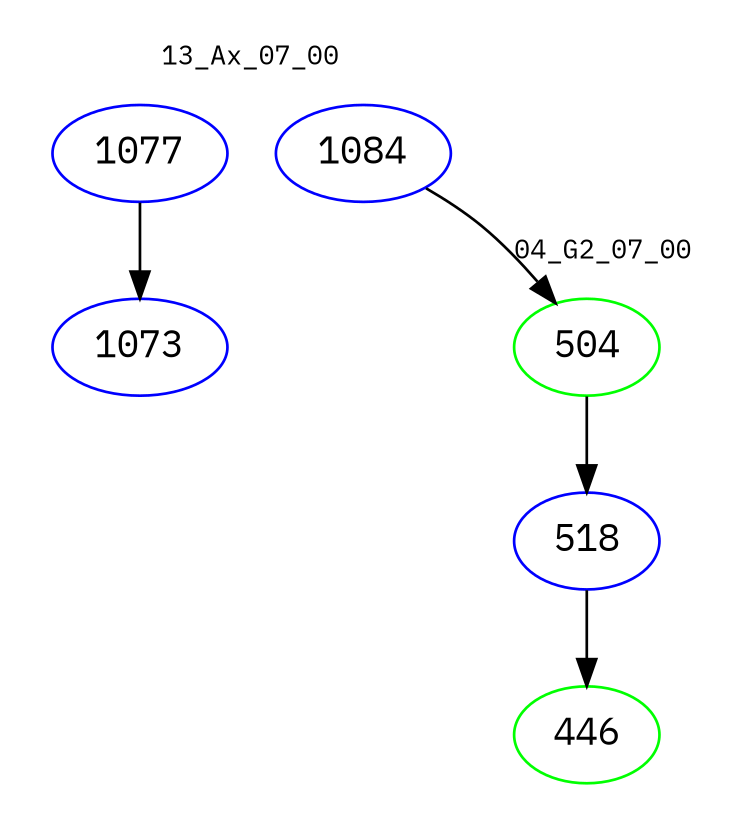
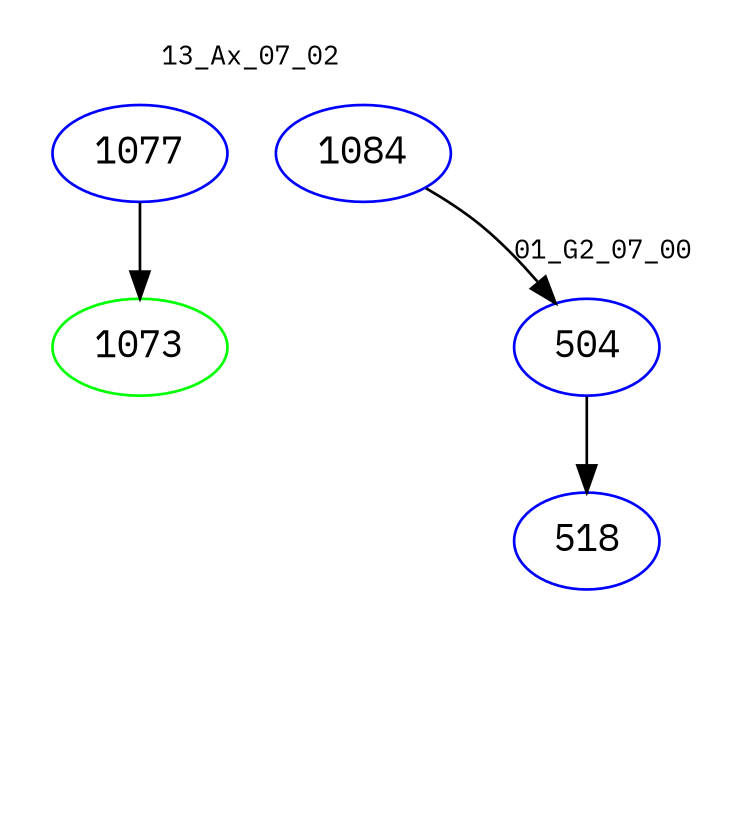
cluster "13_Ax_07_00": label "13_Ax_07_00" -> "13_Ax_07_02"
cluster "04_G2_07_00": label "04_G2_07_00" -> "01_G2_07_00"
node "1073": color blue -> green
node "504": color green -> blue
node "446": removed
